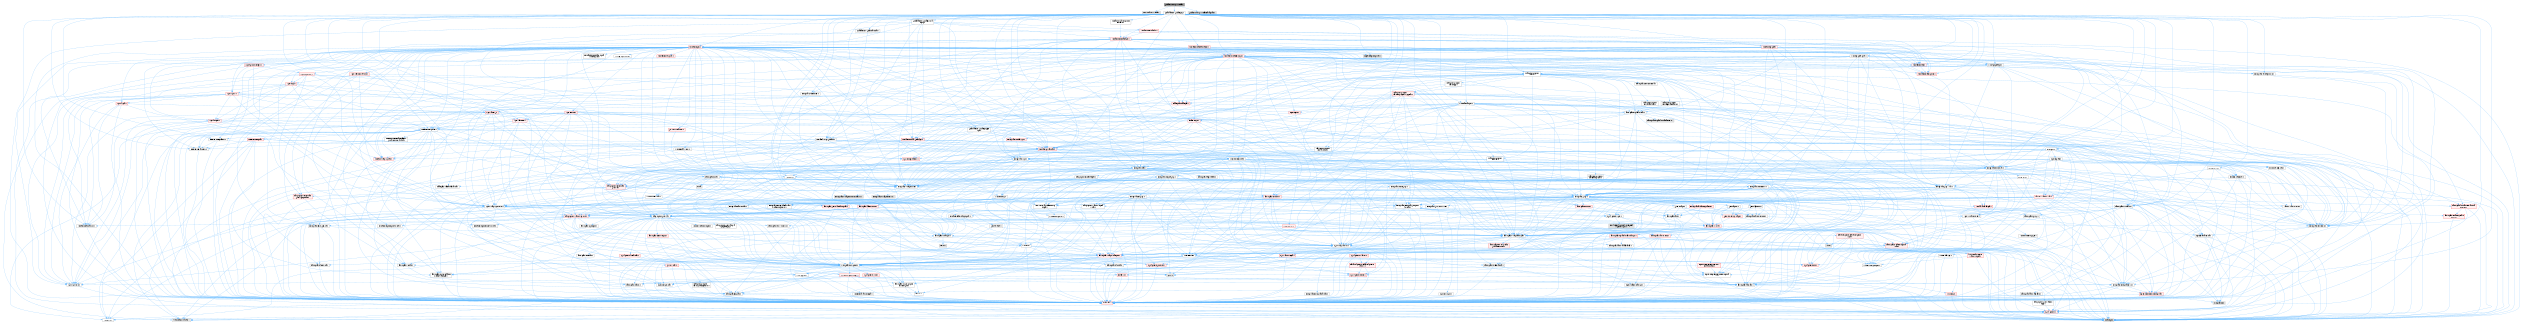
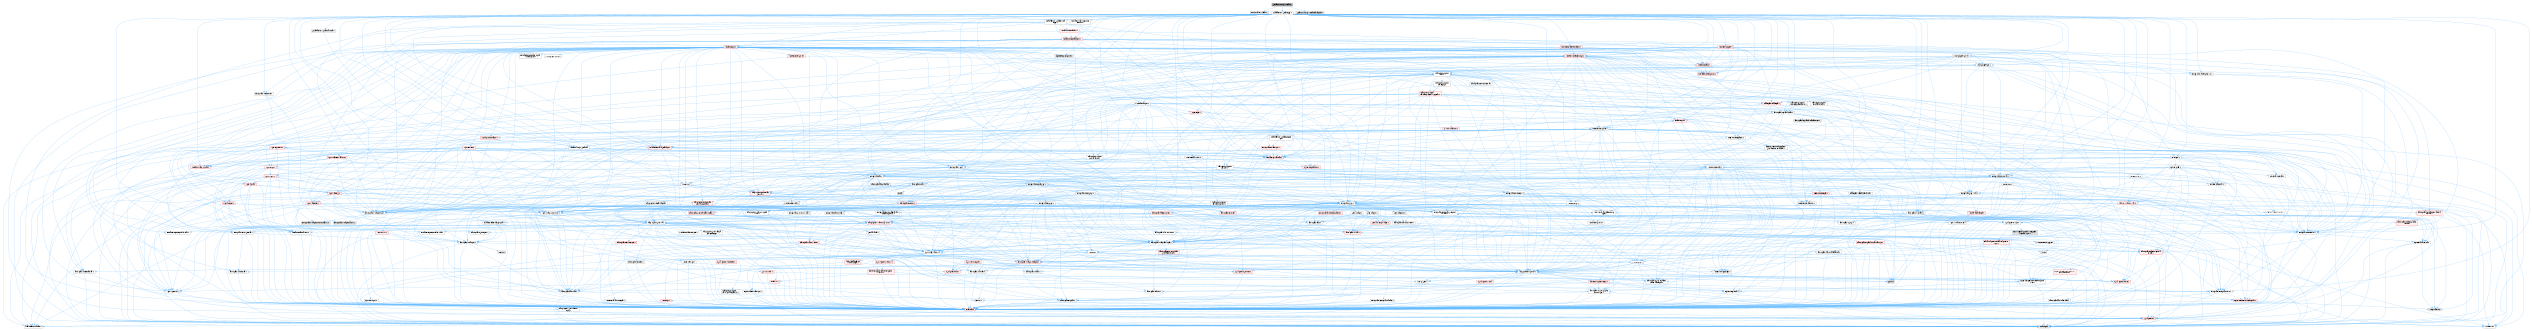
edge "Logging/LogMacros.h" -> "Logging/LogVerbosity.h": now "Logging/LogMacros.h" -> "Math/RandomStream.h"
